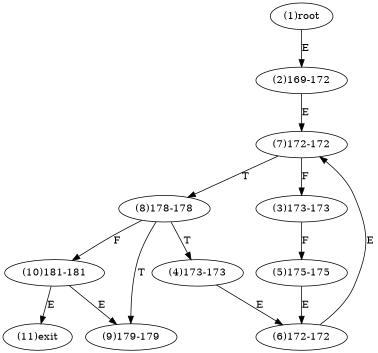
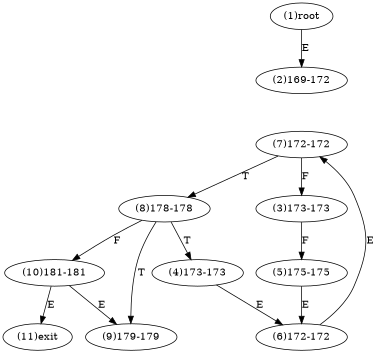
edge "(2)169-172" -> "(7)172-172": removed, label "E"
